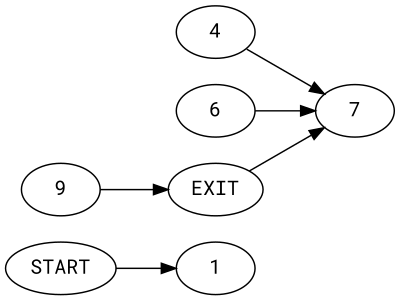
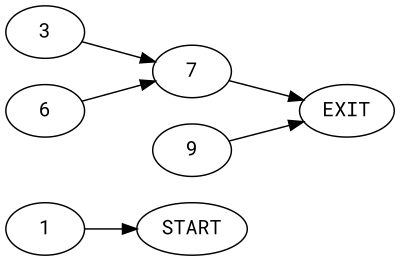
node "4": label "4" -> "3"
edge "EXIT" -> "7": reversed
edge "START" -> "1": reversed
